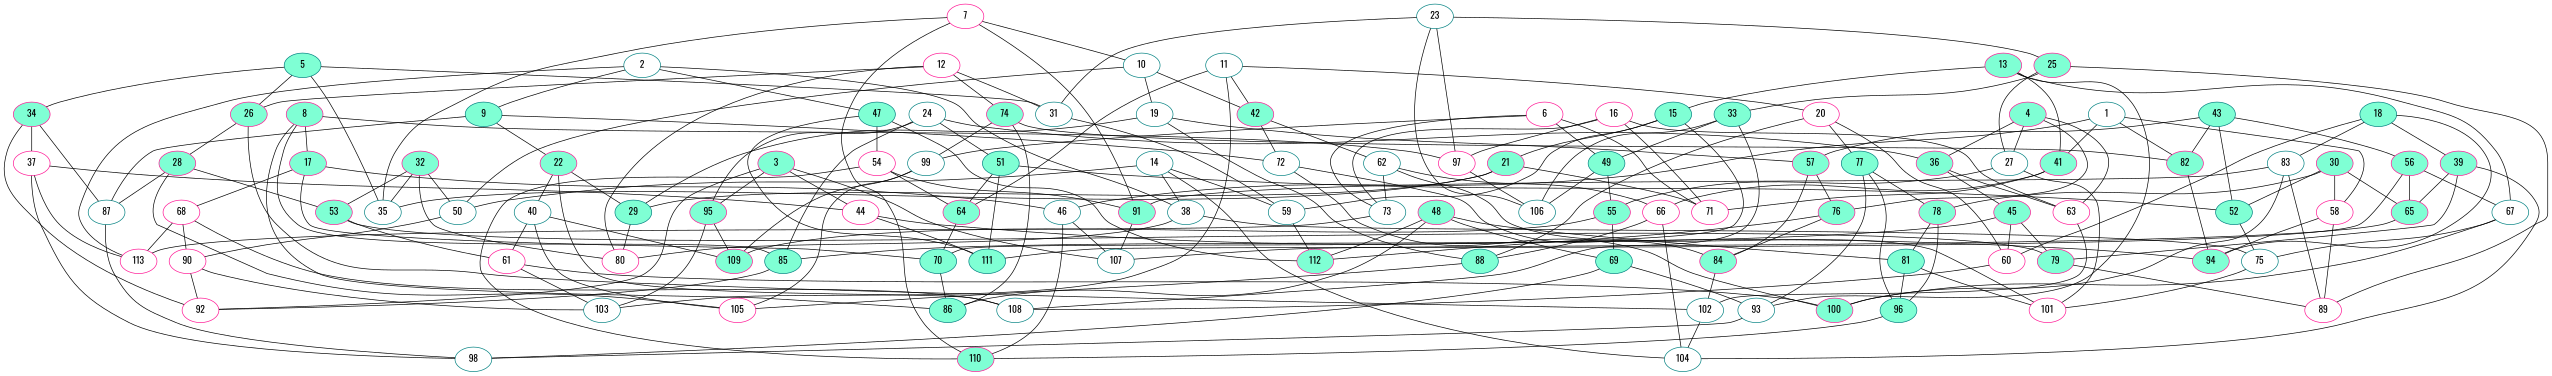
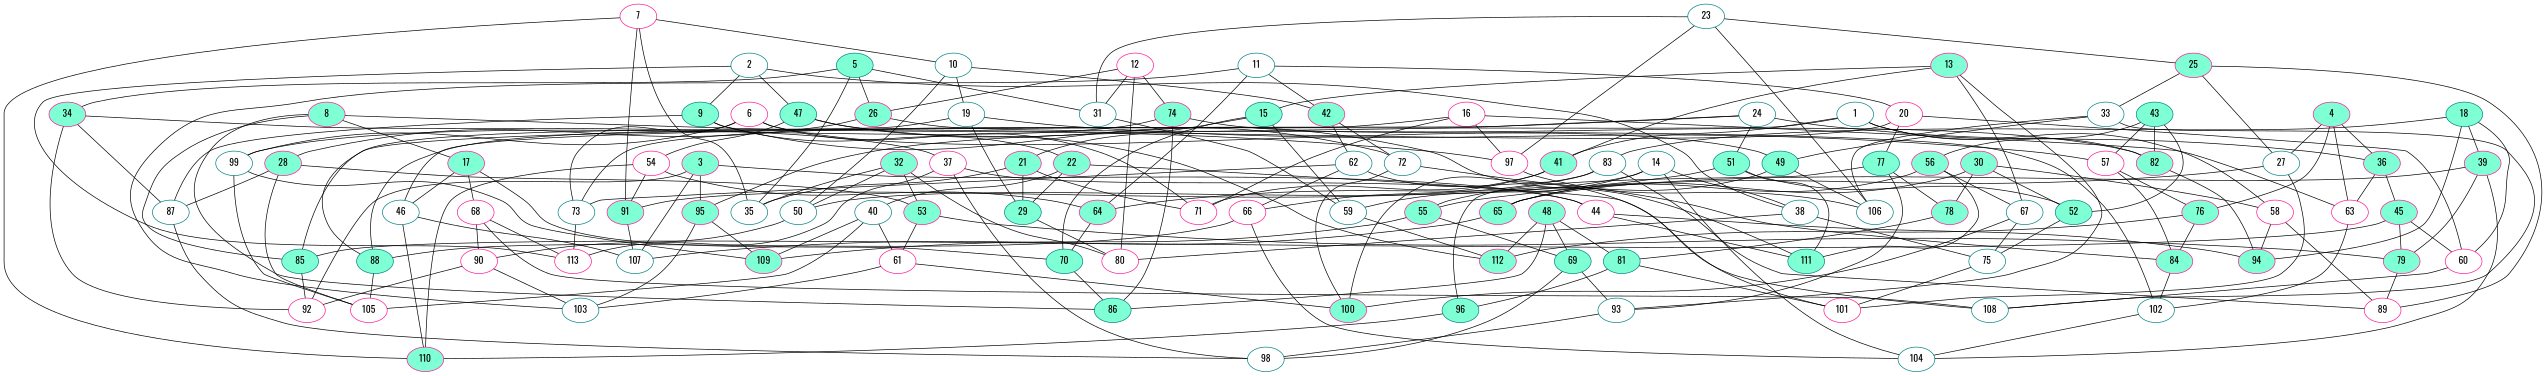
node "33": fillcolor aquamarine -> white
node "57": fillcolor aquamarine -> white
edge "78" -- "96": removed
